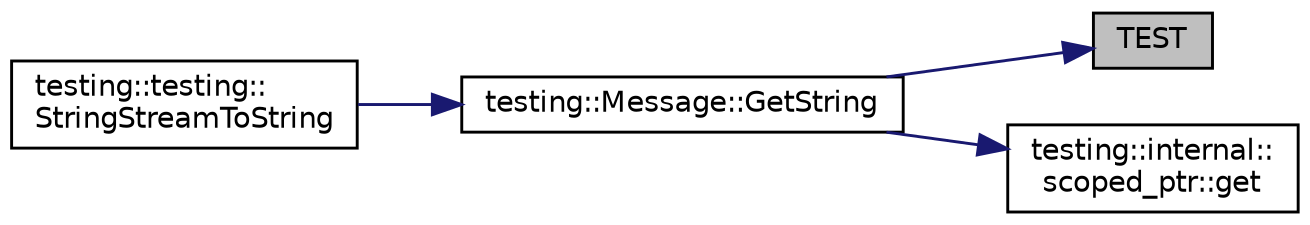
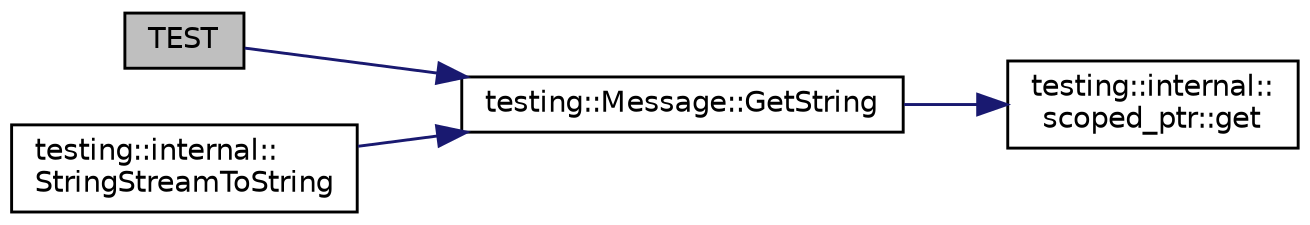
edge "testing::Message::GetString" -> "TEST": reversed
node "testing::testing:: StringStreamToString": label "testing::testing:: StringStreamToString" -> "testing::internal:: StringStreamToString"
